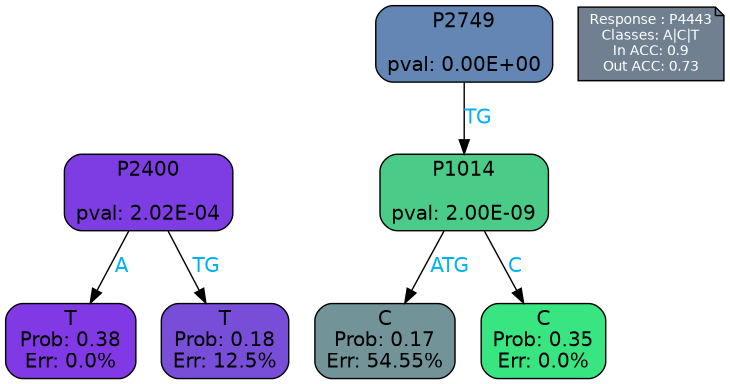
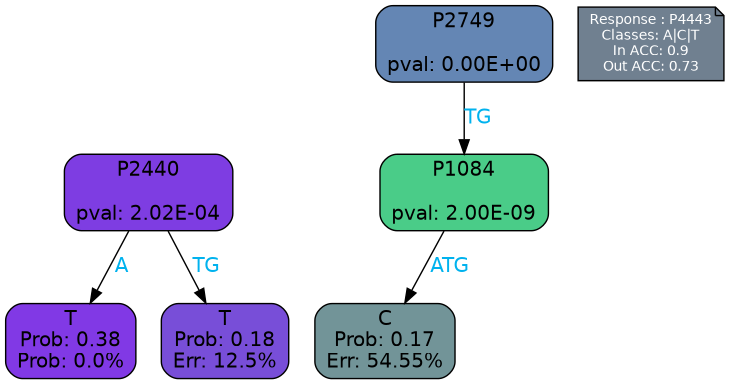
node "P2400 pval: 2.02E-04": label "P2400 pval: 2.02E-04" -> "P2440 pval: 2.02E-04"
node "P1014 pval: 2.00E-09": label "P1014 pval: 2.00E-09" -> "P1084 pval: 2.00E-09"
node "T Prob: 0.38 Err: 0.0%": label "T Prob: 0.38 Err: 0.0%" -> "T Prob: 0.38 Prob: 0.0%"
node "C Prob: 0.35 Err: 0.0%": removed
